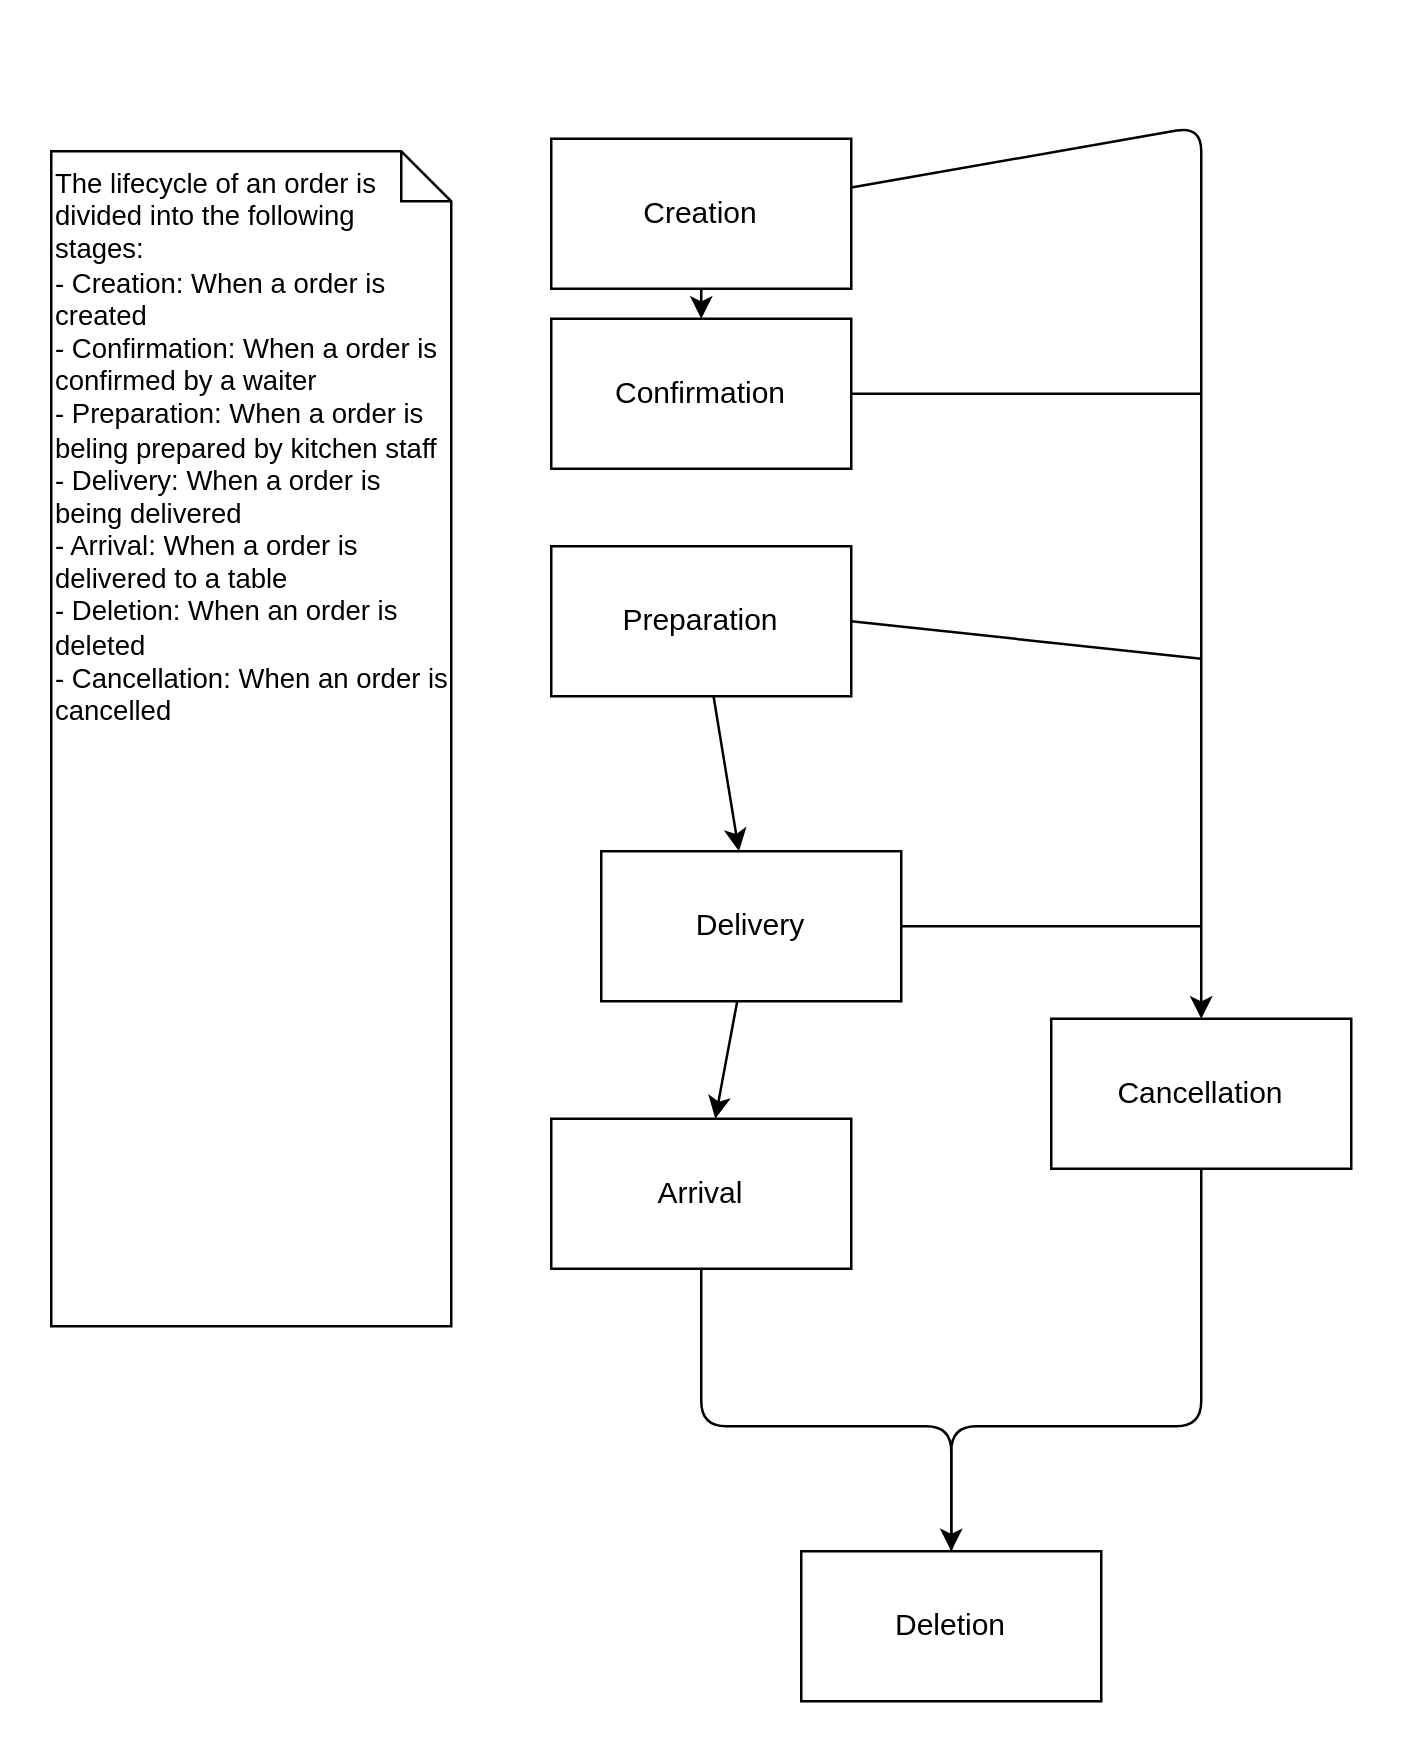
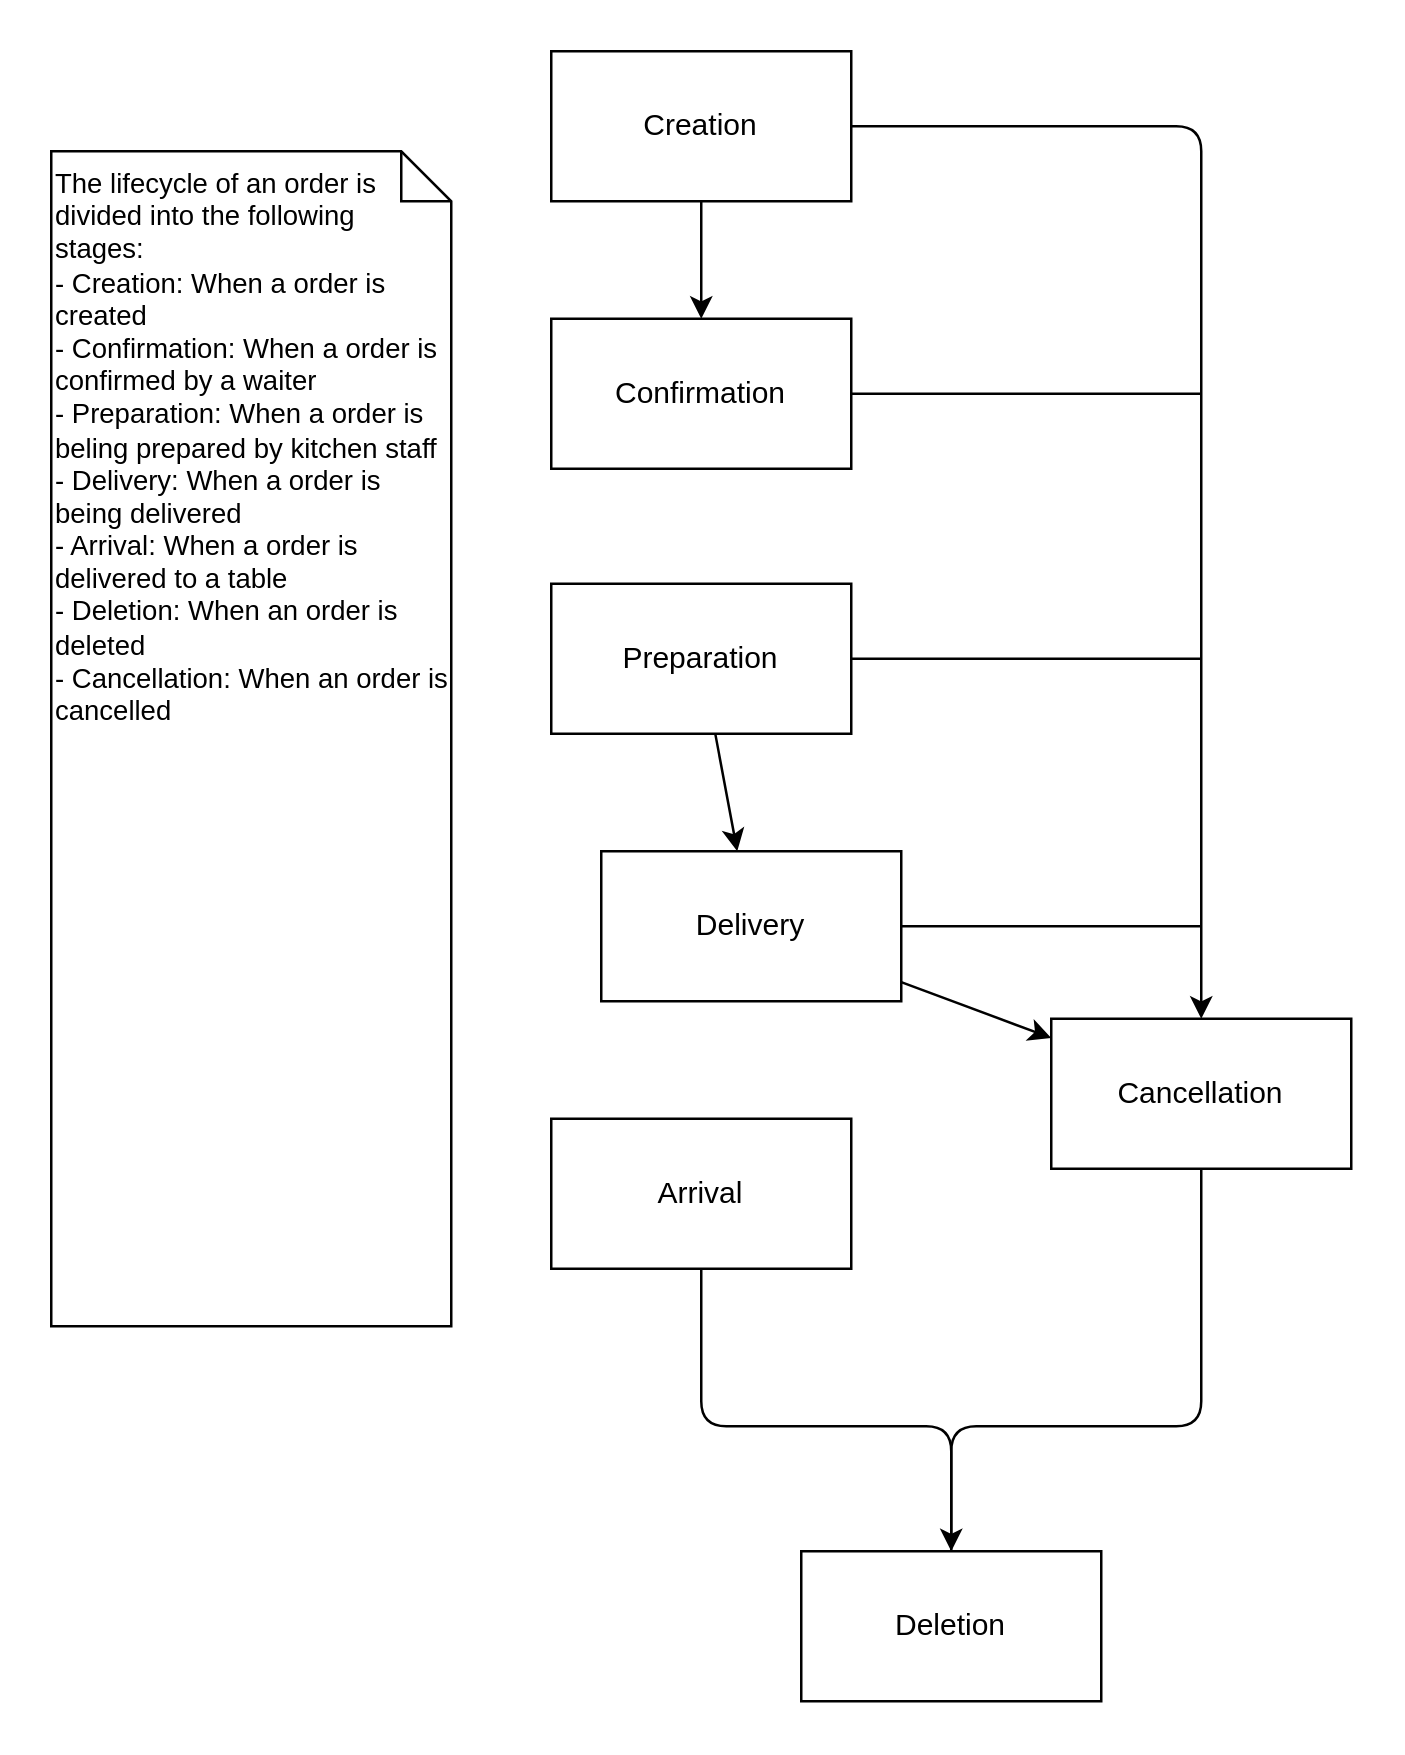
node "Creation": moved (701, 214) -> (701, 126)
node "Preparation": moved (701, 621) -> (701, 659)
edge "Delivery" -> "Arrival": now "Delivery" -> "Cancellation"
